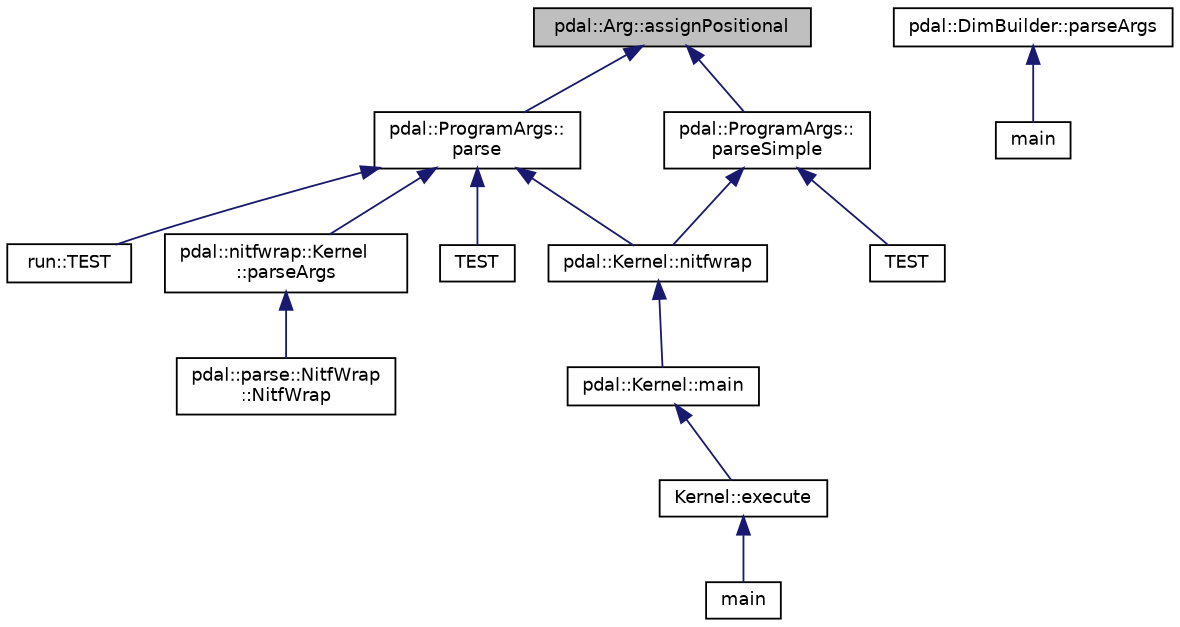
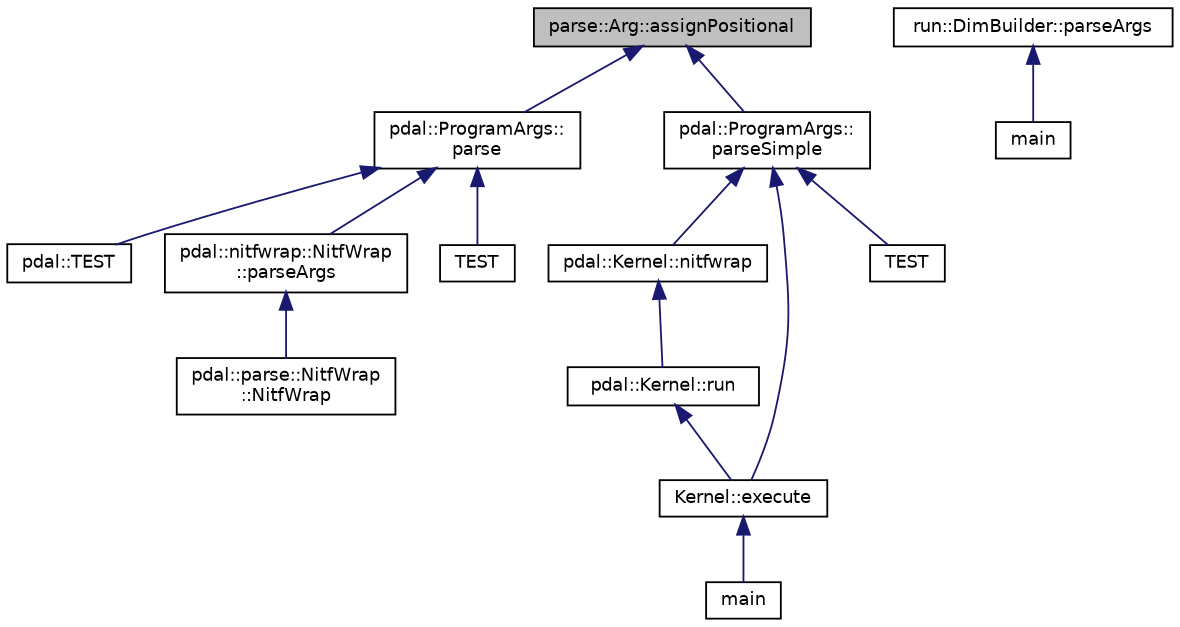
node "pdal::Arg::assignPositional": label "pdal::Arg::assignPositional" -> "parse::Arg::assignPositional"
node "pdal::DimBuilder::parseArgs": label "pdal::DimBuilder::parseArgs" -> "run::DimBuilder::parseArgs"
edge "pdal::Kernel::nitfwrap" -> "pdal::ProgramArgs:: parse": removed
node "run::TEST": label "run::TEST" -> "pdal::TEST"
node "pdal::nitfwrap::Kernel ::parseArgs": label "pdal::nitfwrap::Kernel ::parseArgs" -> "pdal::nitfwrap::NitfWrap ::parseArgs"
edge "Kernel::execute" -> "pdal::ProgramArgs:: parseSimple": added
node "pdal::Kernel::main": label "pdal::Kernel::main" -> "pdal::Kernel::run"
